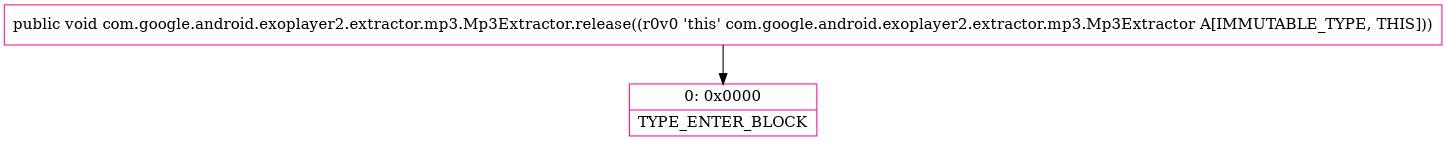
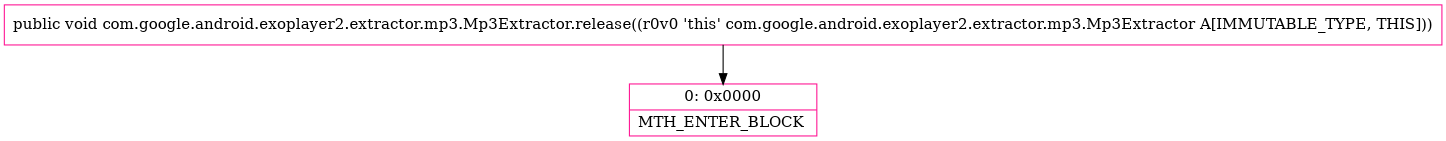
node "0: 0x0000": text "TYPE_ENTER_BLOCK" -> "MTH_ENTER_BLOCK"
